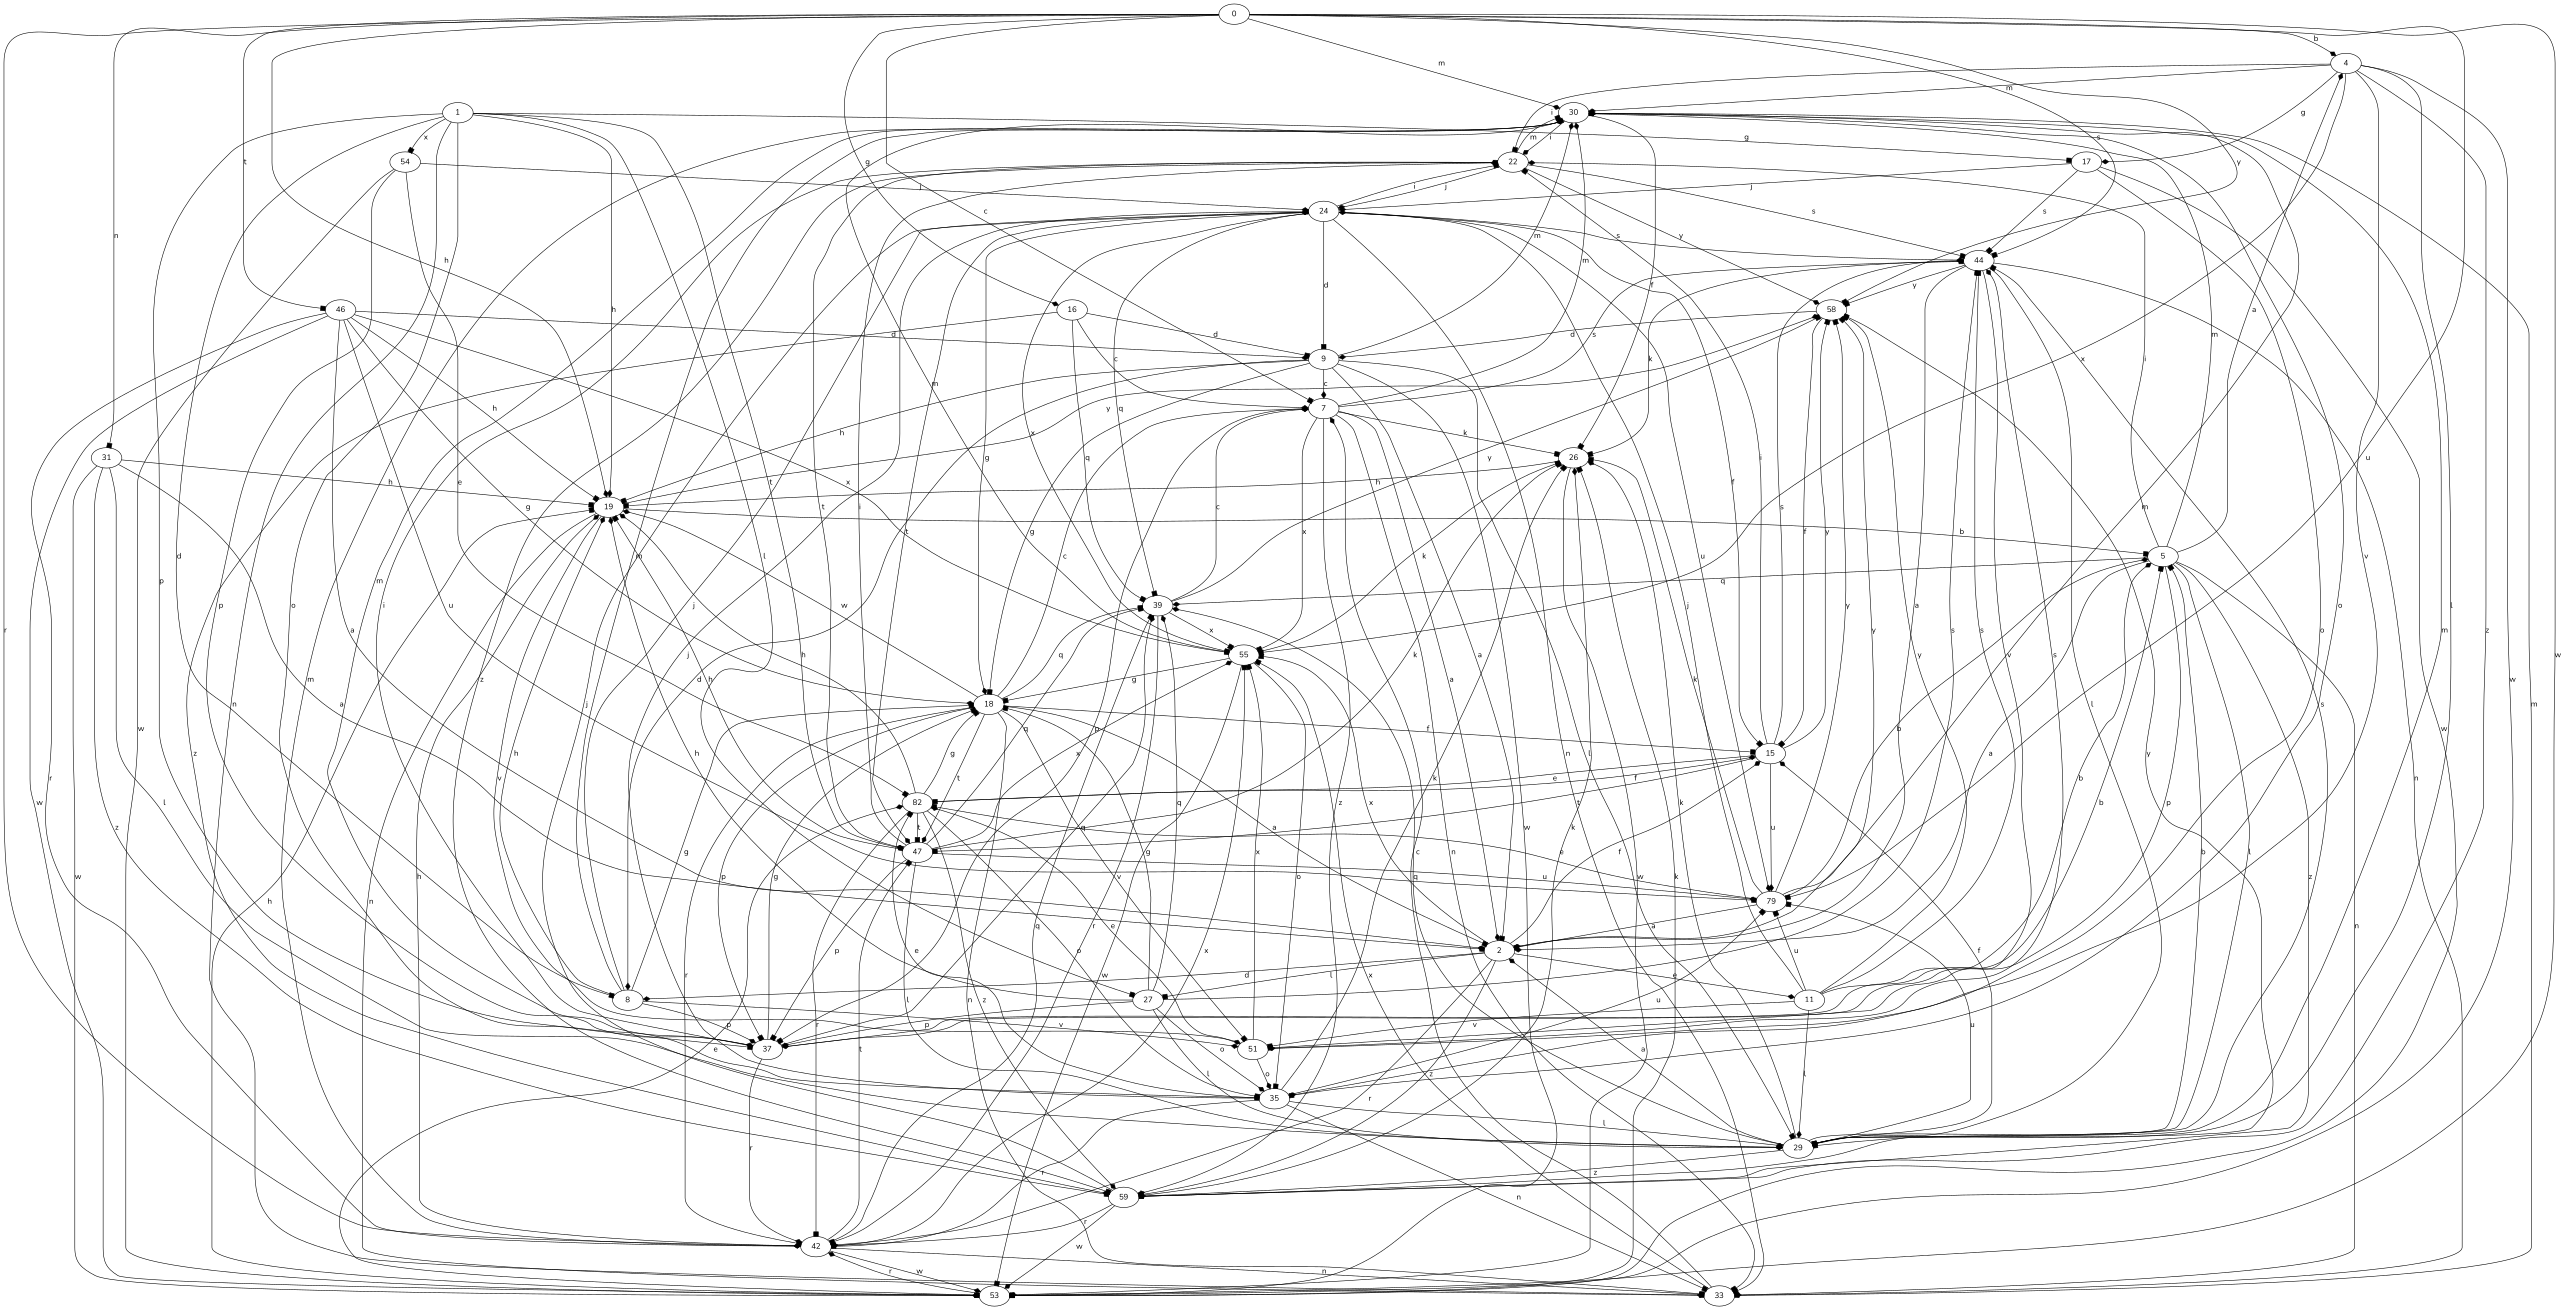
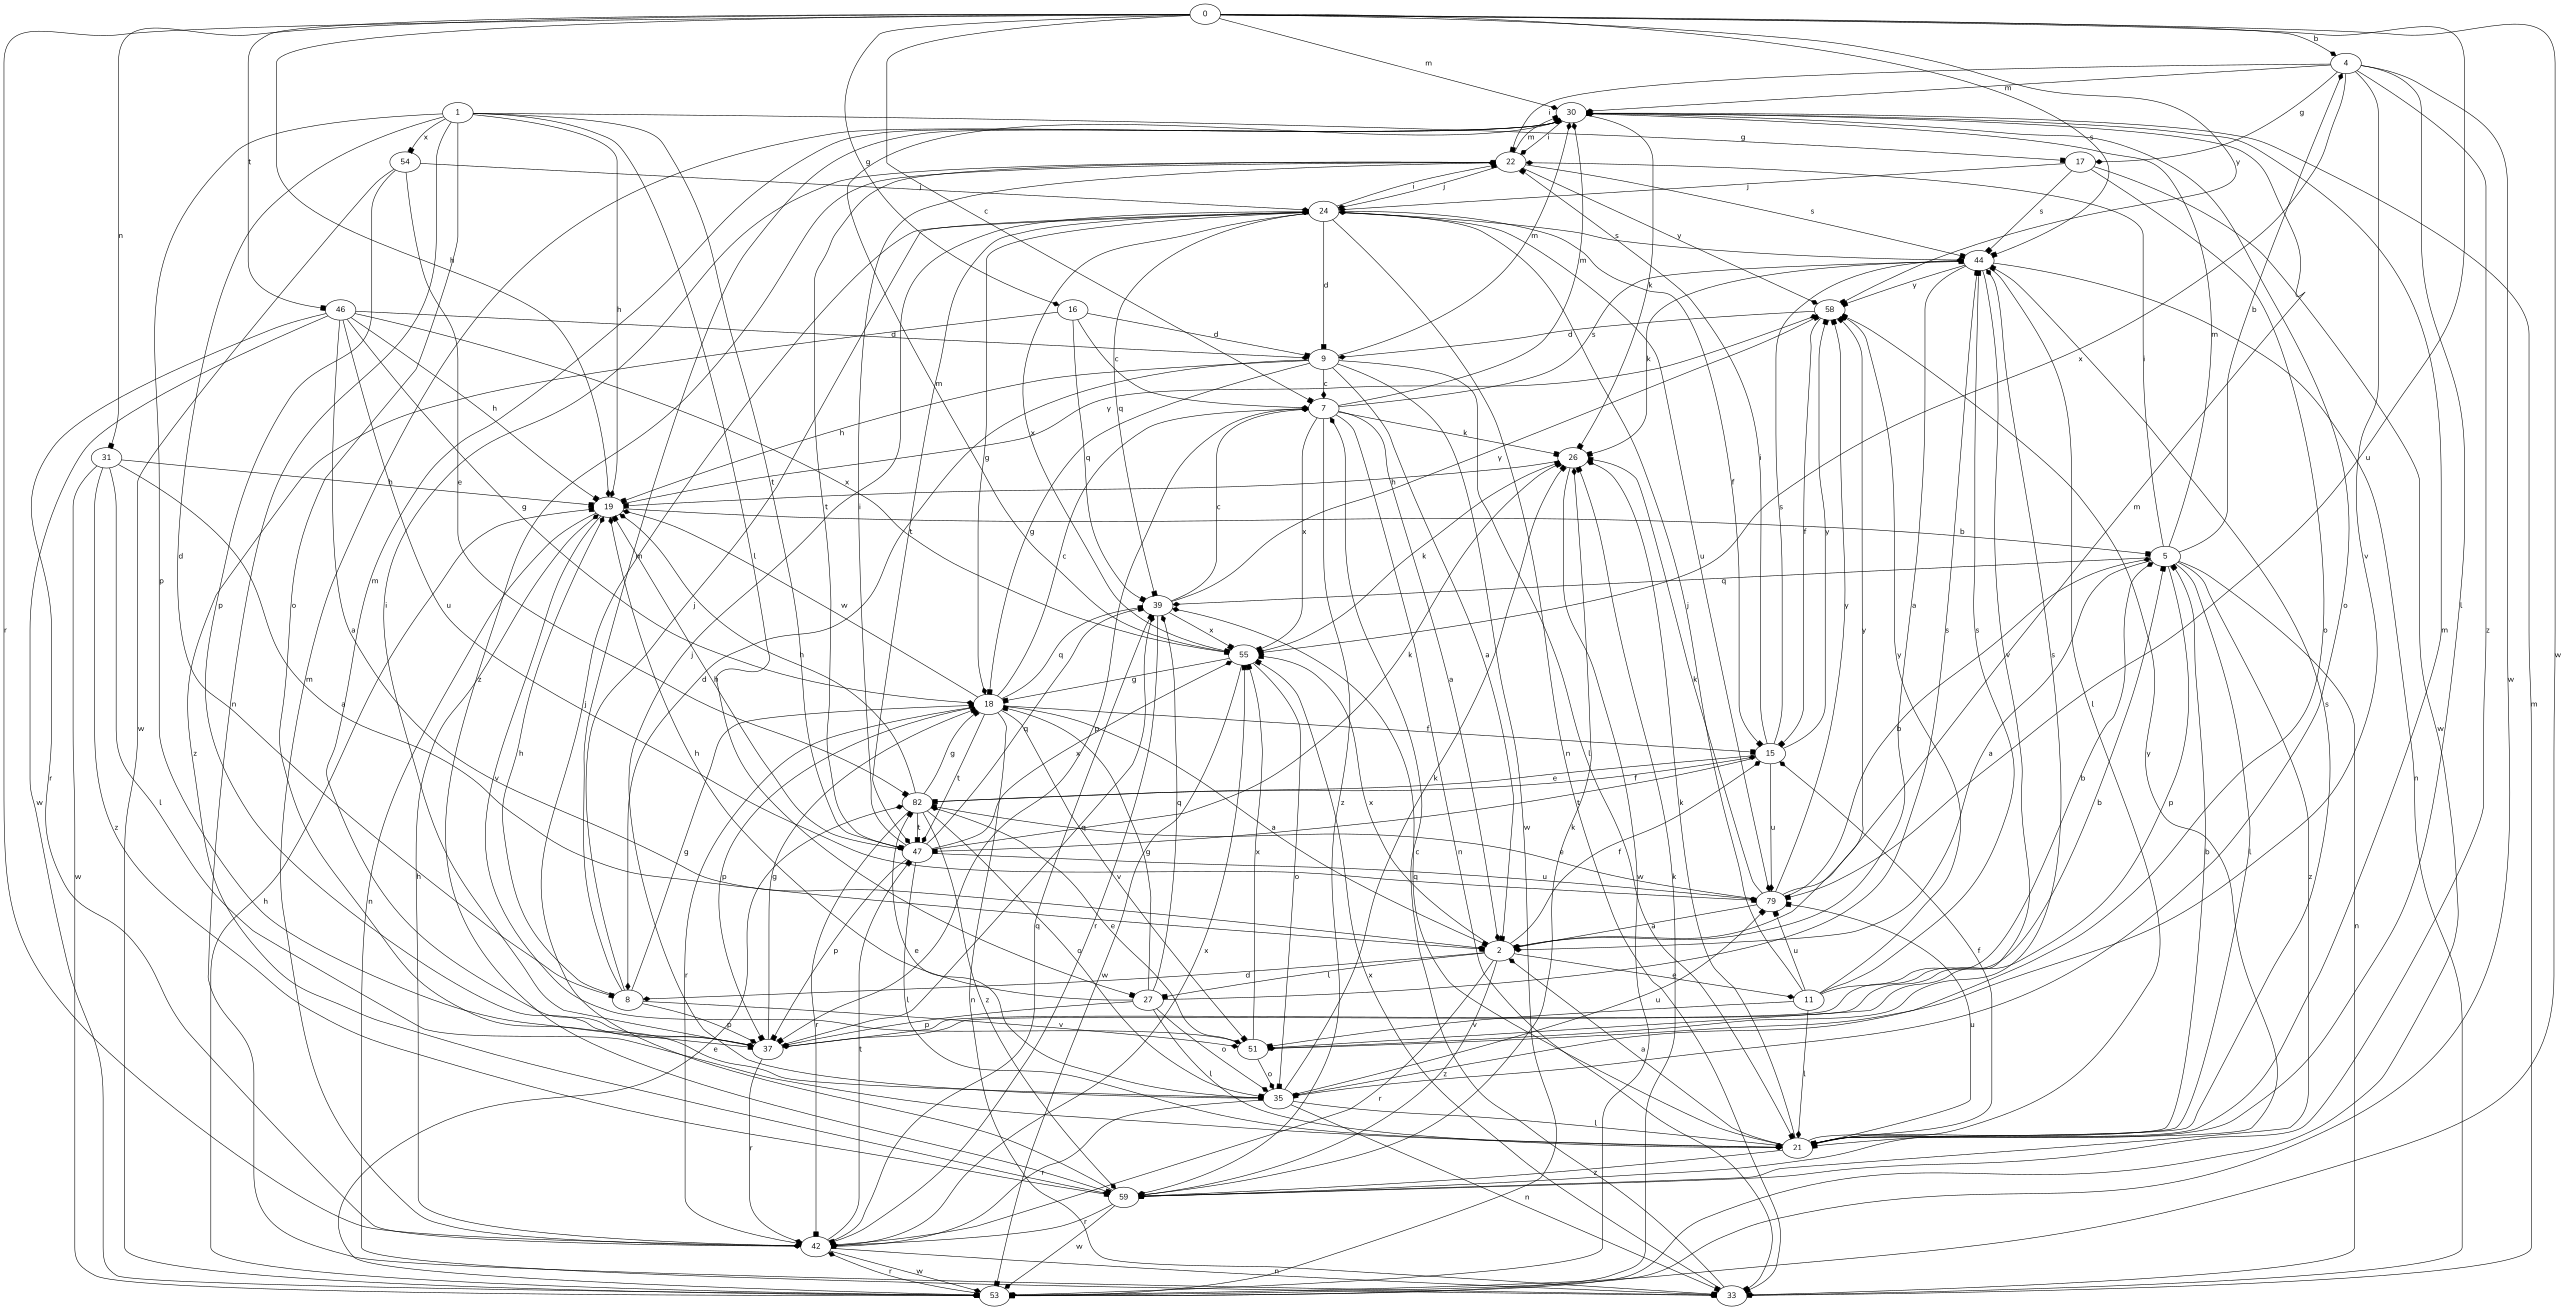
edge "30" -> "26": label "f" -> "k"
edge "5" -> "4": label "a" -> "b"
node "29": label "29" -> "21"
